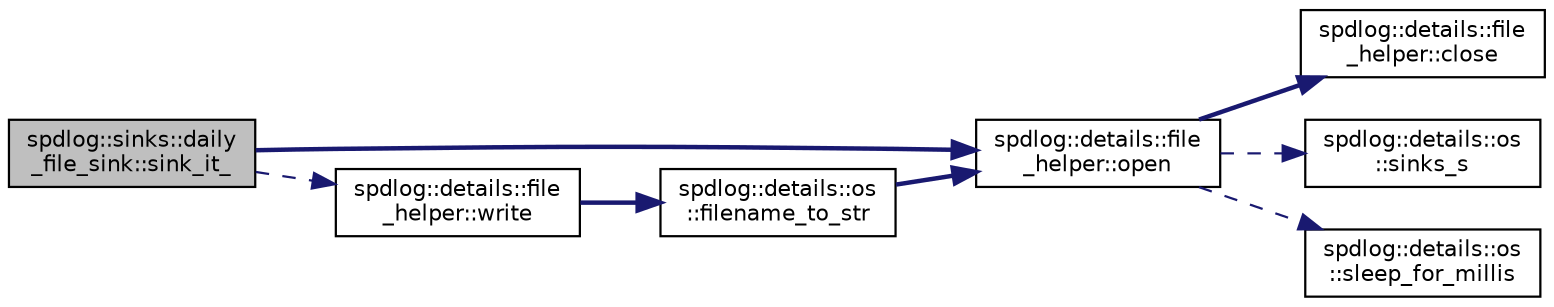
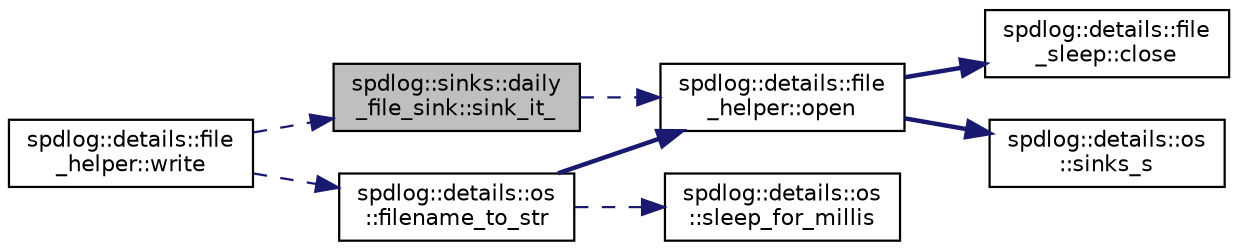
node "spdlog::details::file _helper::close": label "spdlog::details::file _helper::close" -> "spdlog::details::file _sleep::close"
edge "spdlog::sinks::daily _file_sink::sink_it_" -> "spdlog::details::file _helper::open": style bold -> dashed
edge "spdlog::details::file _helper::open" -> "spdlog::details::os ::sinks_s": style dashed -> bold
edge "spdlog::sinks::daily _file_sink::sink_it_" -> "spdlog::details::file _helper::write": reversed
edge "spdlog::details::file _helper::write" -> "spdlog::details::os ::filename_to_str": style bold -> dashed
edge "spdlog::details::file _helper::open" -> "spdlog::details::os ::sleep_for_millis": now "spdlog::details::os ::filename_to_str" -> "spdlog::details::os ::sleep_for_millis"
